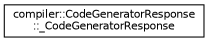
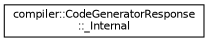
node "compiler::CodeGeneratorResponse ::_CodeGeneratorResponse": label "compiler::CodeGeneratorResponse ::_CodeGeneratorResponse" -> "compiler::CodeGeneratorResponse ::_Internal"
